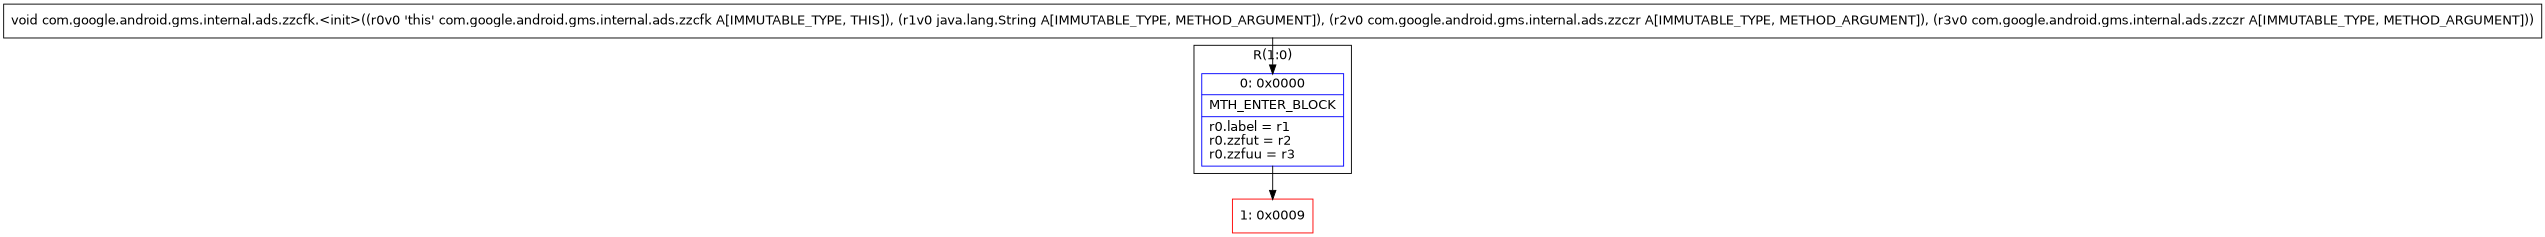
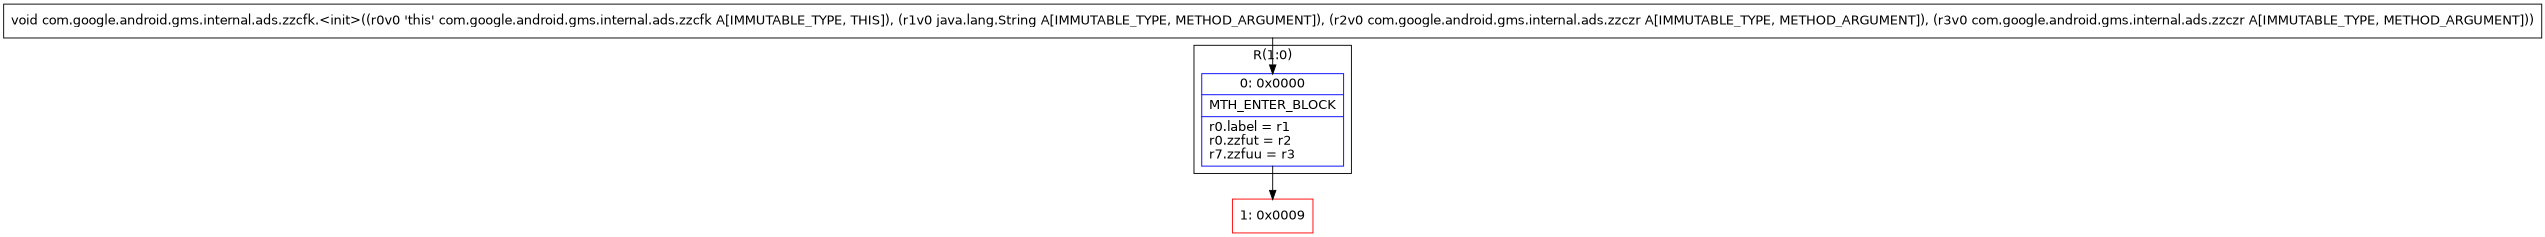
node "0: 0x0000": text "r0.zzfuu = r3" -> "r7.zzfuu = r3"
